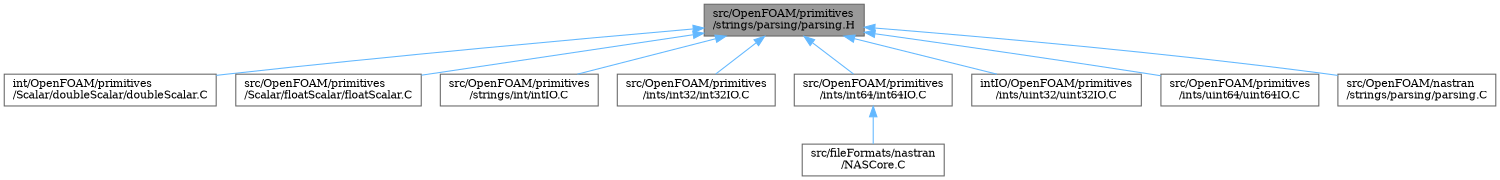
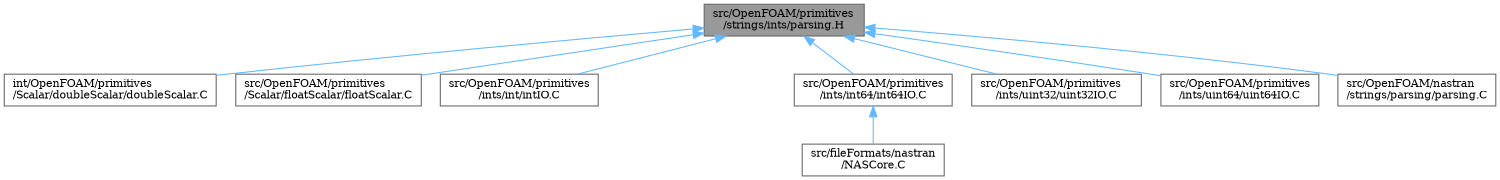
node "src/OpenFOAM/primitives /strings/parsing/parsing.H": label "src/OpenFOAM/primitives /strings/parsing/parsing.H" -> "src/OpenFOAM/primitives /strings/ints/parsing.H"
node "src/OpenFOAM/primitives /strings/int/intIO.C": label "src/OpenFOAM/primitives /strings/int/intIO.C" -> "src/OpenFOAM/primitives /ints/int/intIO.C"
node "src/OpenFOAM/primitives /ints/int32/int32IO.C": removed
node "intIO/OpenFOAM/primitives /ints/uint32/uint32IO.C": label "intIO/OpenFOAM/primitives /ints/uint32/uint32IO.C" -> "src/OpenFOAM/primitives /ints/uint32/uint32IO.C"
